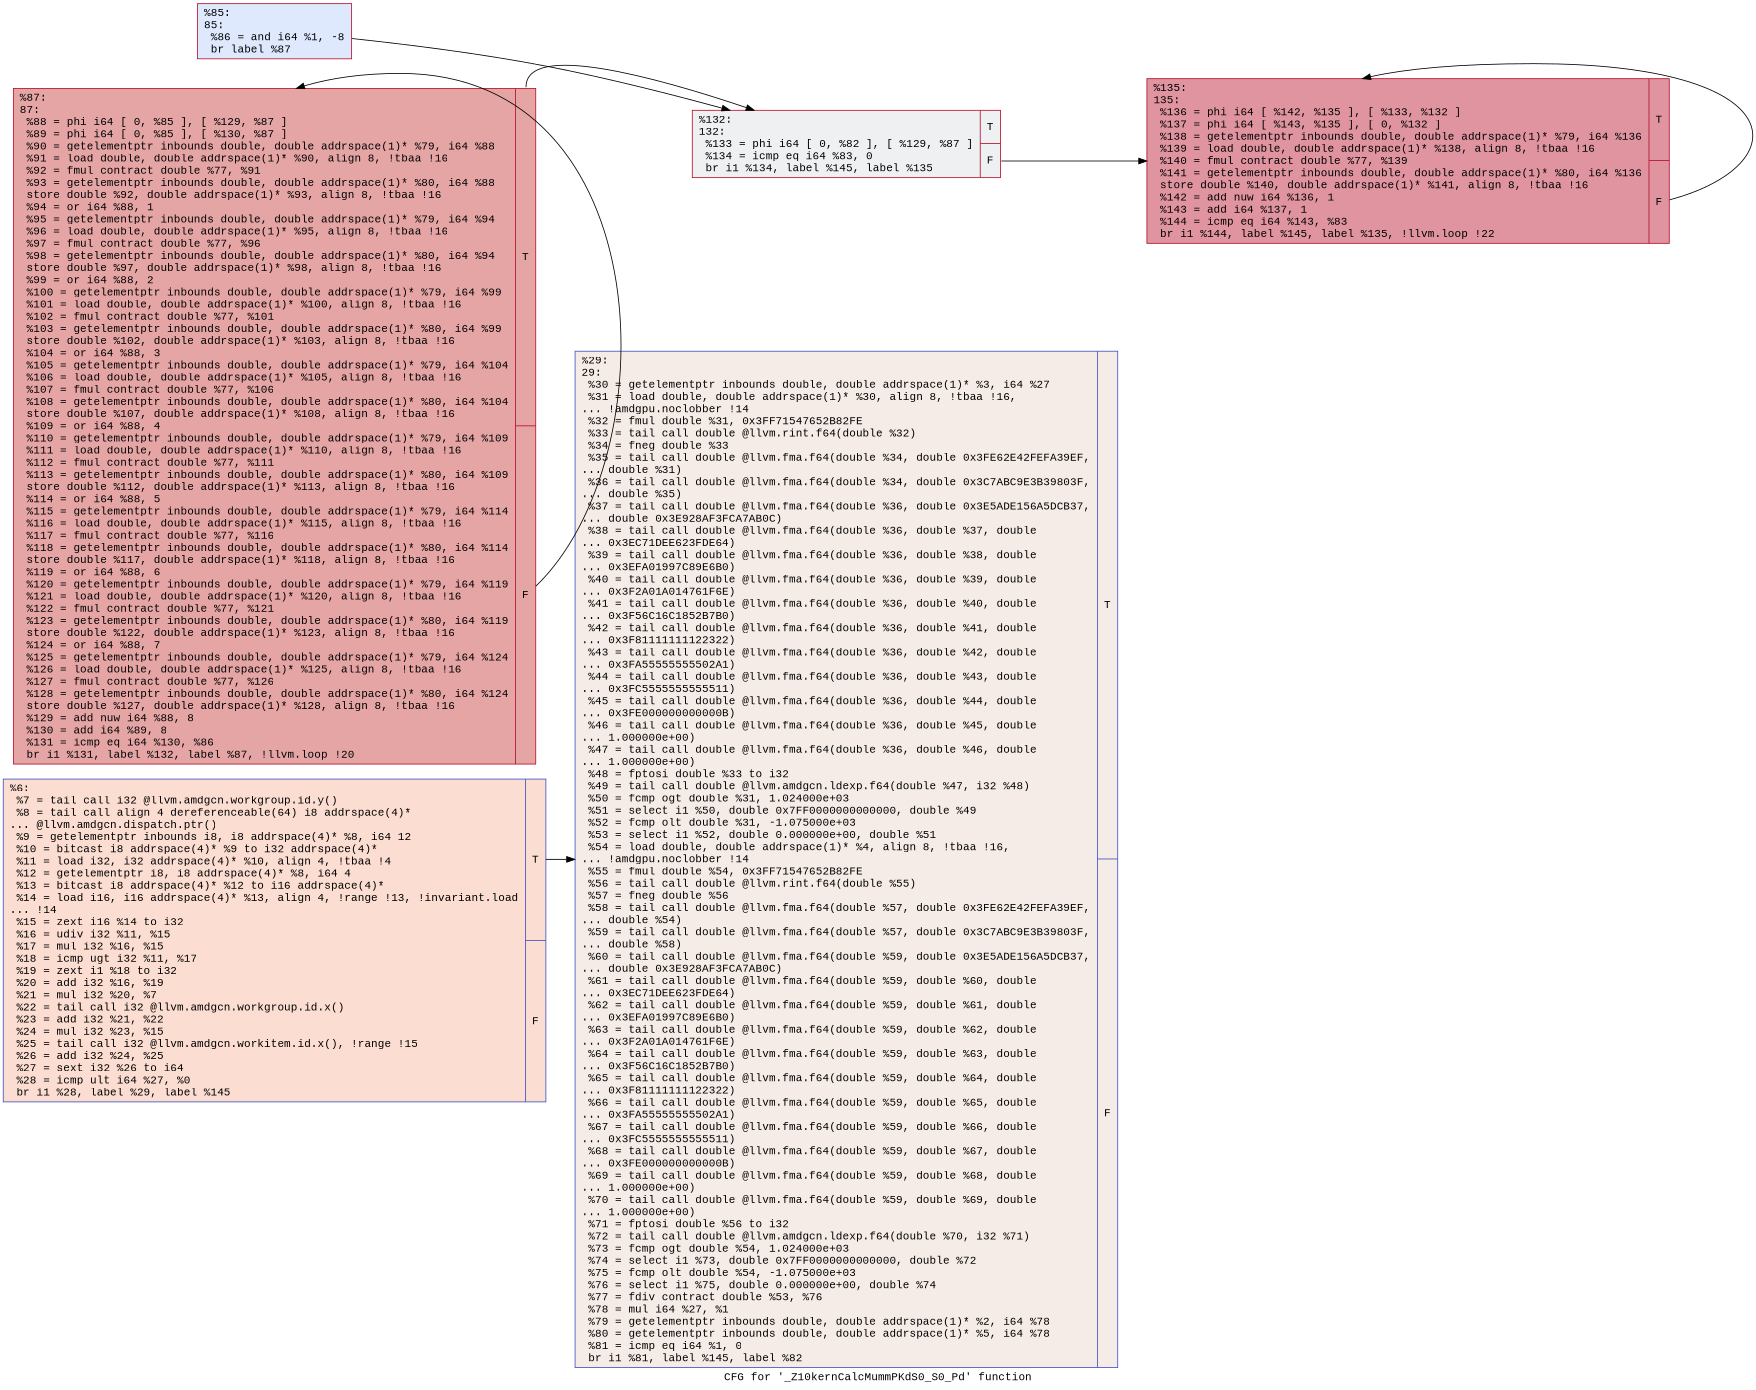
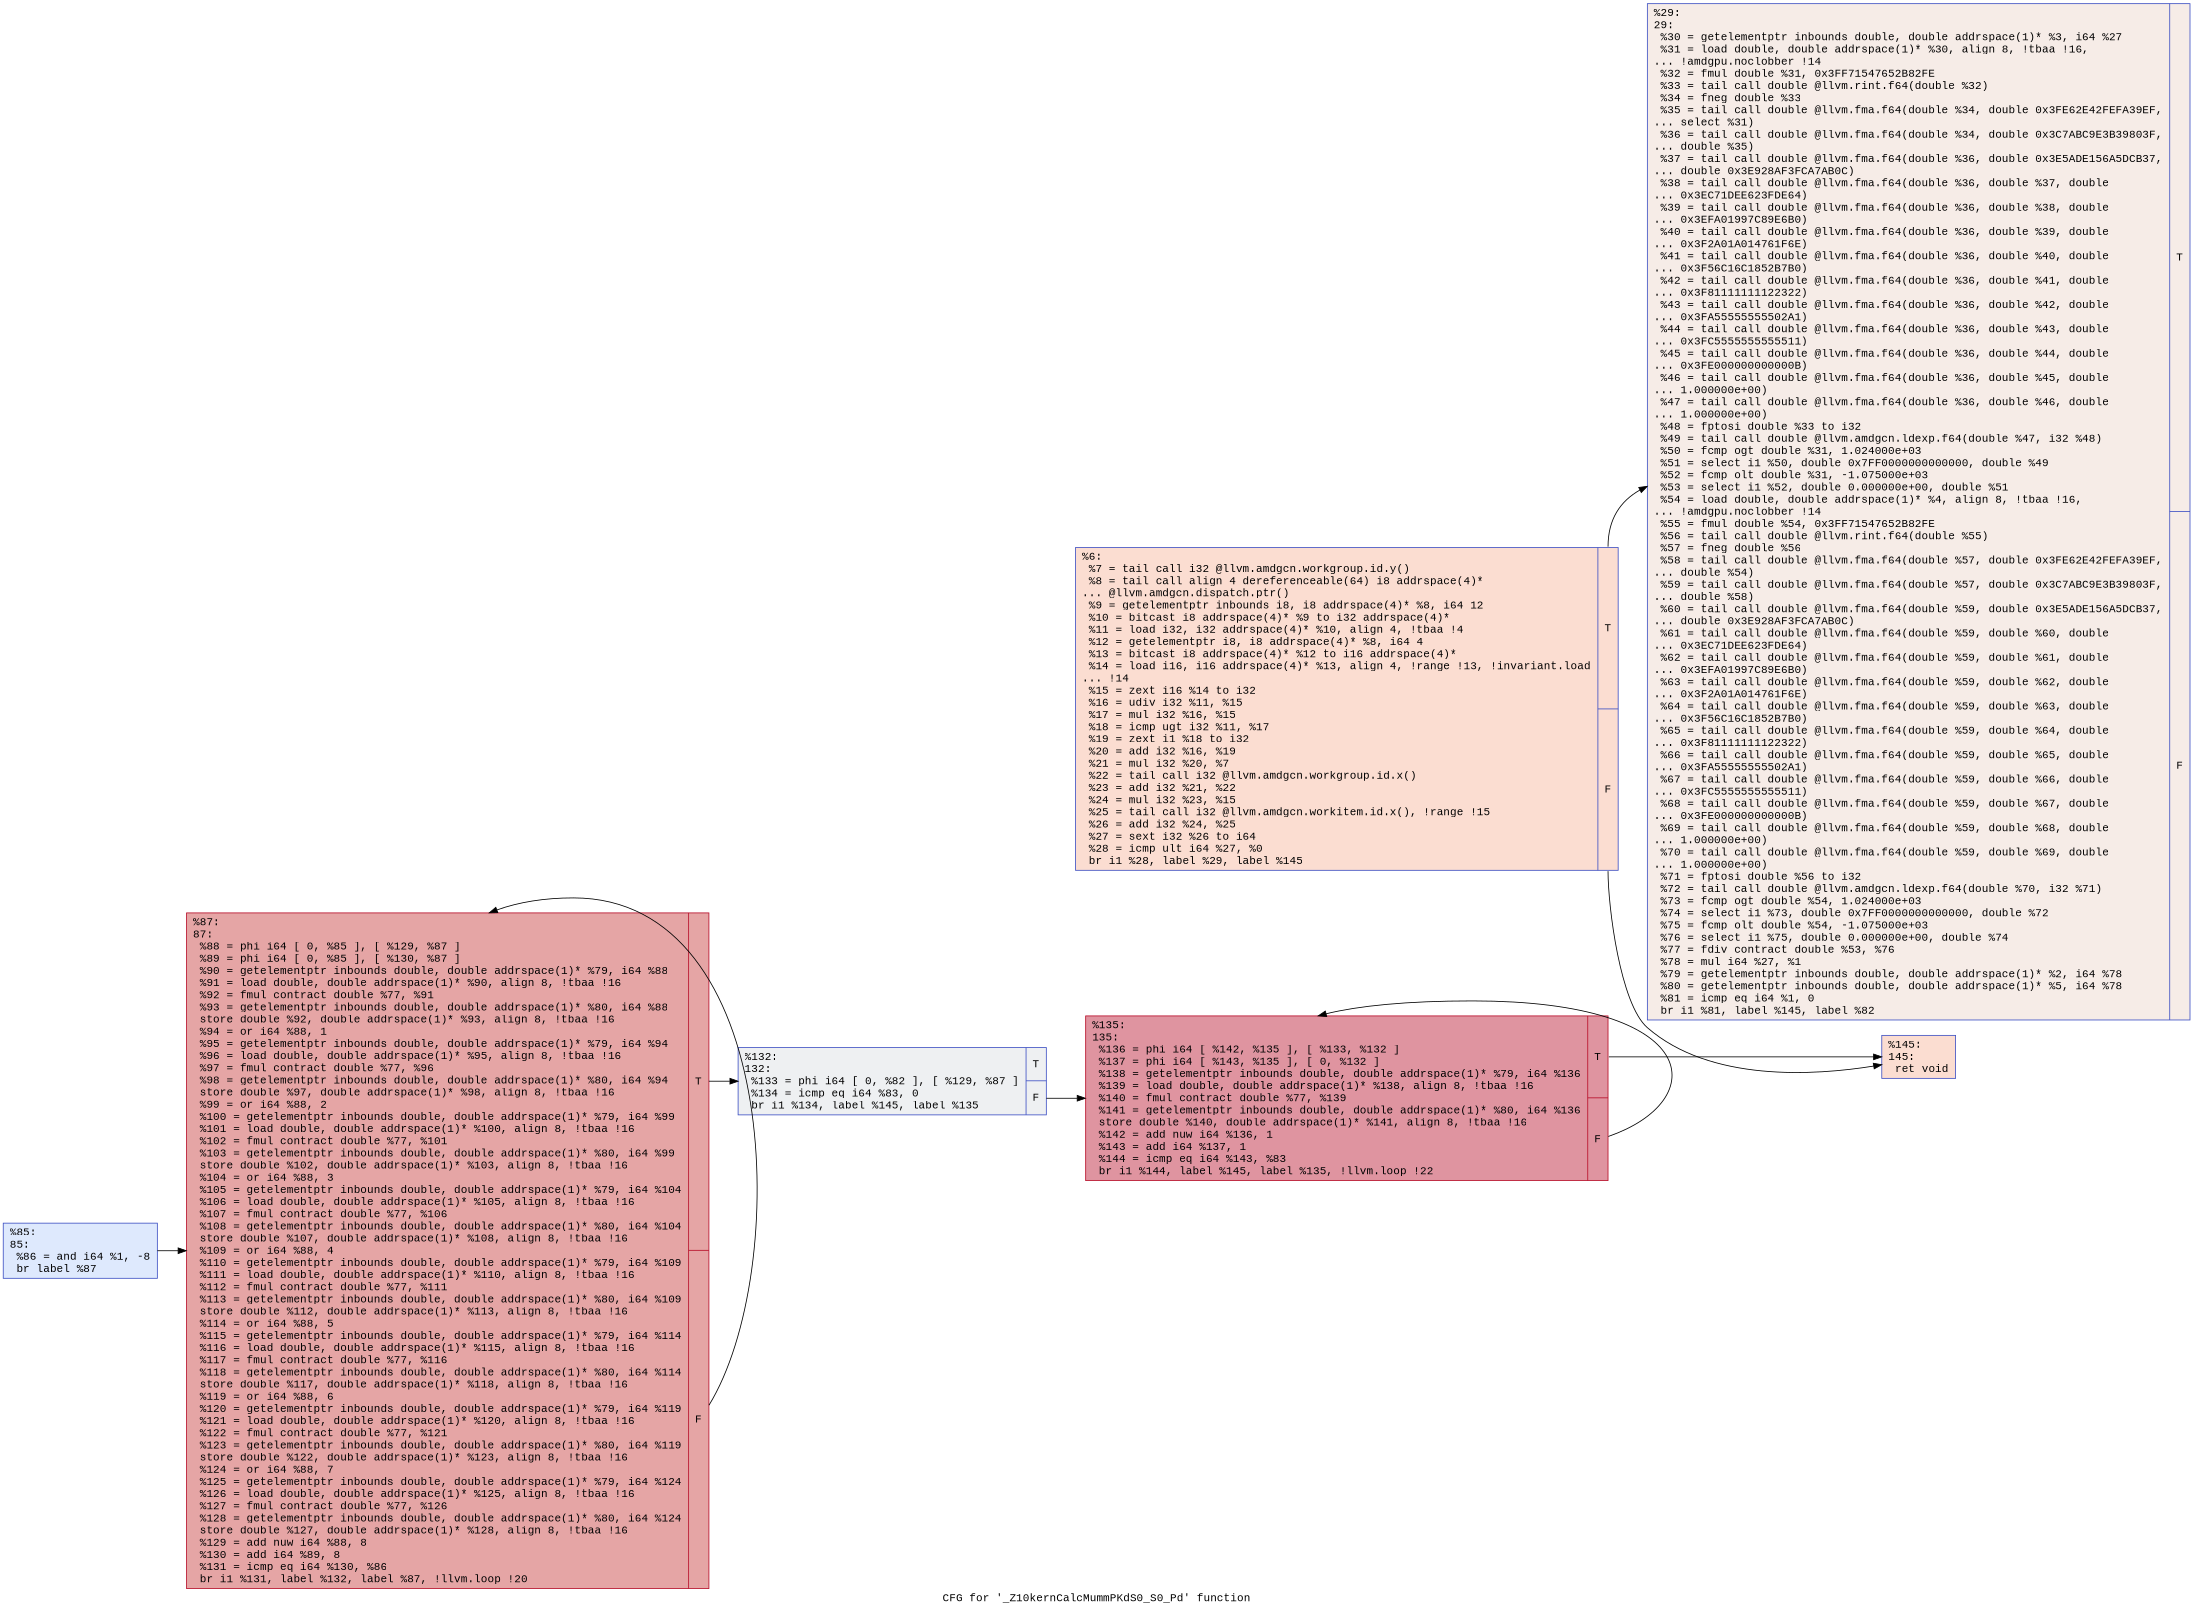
node "%85:": color #b70d28ff -> #3d50c3ff
edge "%85:" -> "%132:": now "%85:" -> "%87:"
node "%132:": color #b70d28ff -> #3d50c3ff
node "%29:": text "... double %31)" -> "... select %31)"
node "%145:": added
